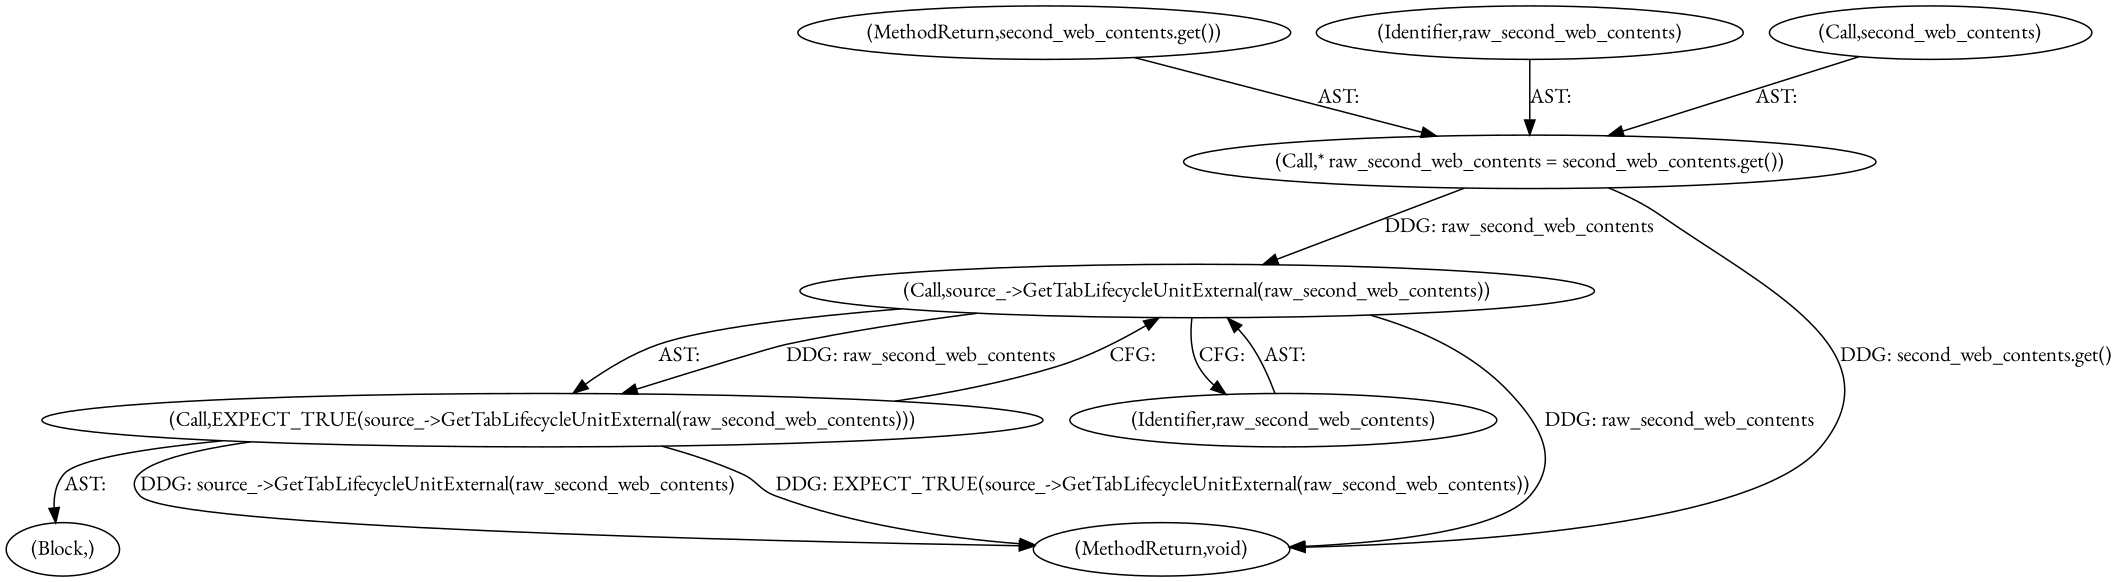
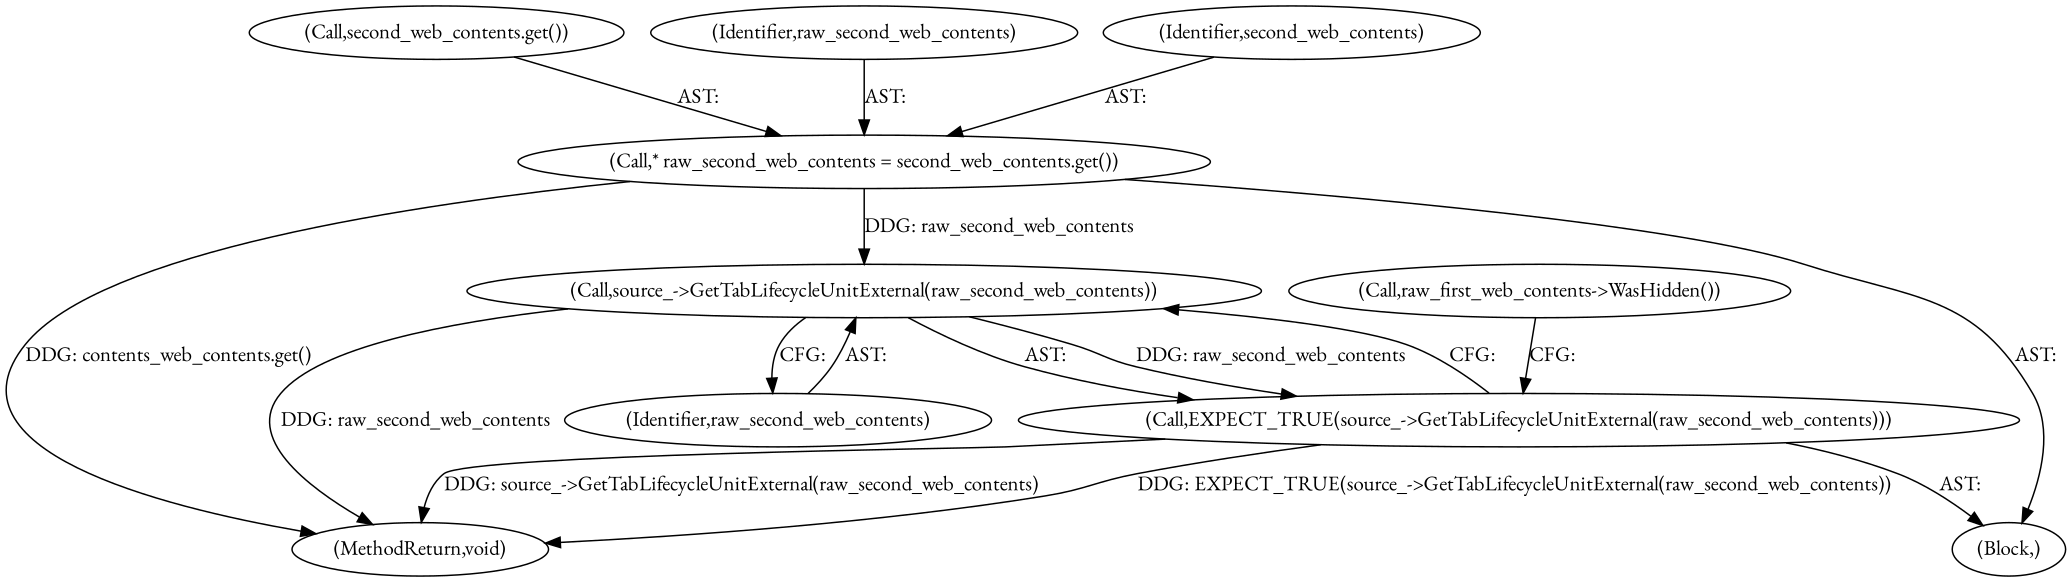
node "(MethodReturn,second_web_contents.get())": label "(MethodReturn,second_web_contents.get())" -> "(Call,second_web_contents.get())"
node "(Call,second_web_contents)": label "(Call,second_web_contents)" -> "(Identifier,second_web_contents)"
edge "(Call,* raw_second_web_contents = second_web_contents.get())" -> "(Block,)": added, label "AST:"
node "(Call,raw_first_web_contents->WasHidden())": added
edge "(Call,* raw_second_web_contents = second_web_contents.get())" -> "(MethodReturn,void)": label "DDG: second_web_contents.get()" -> "DDG: contents_web_contents.get()"
